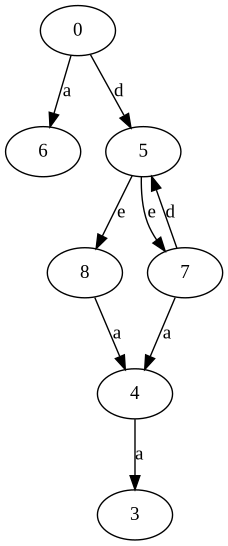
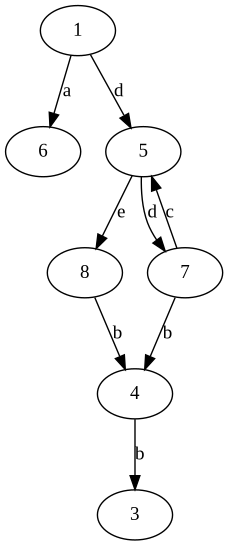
node "0": label "0" -> "1"
edge "5" -> "7": label "e" -> "d"
edge "7" -> "5": label "d" -> "c"
edge "8" -> "4": label "a" -> "b"
edge "7" -> "4": label "a" -> "b"
edge "4" -> "3": label "a" -> "b"
